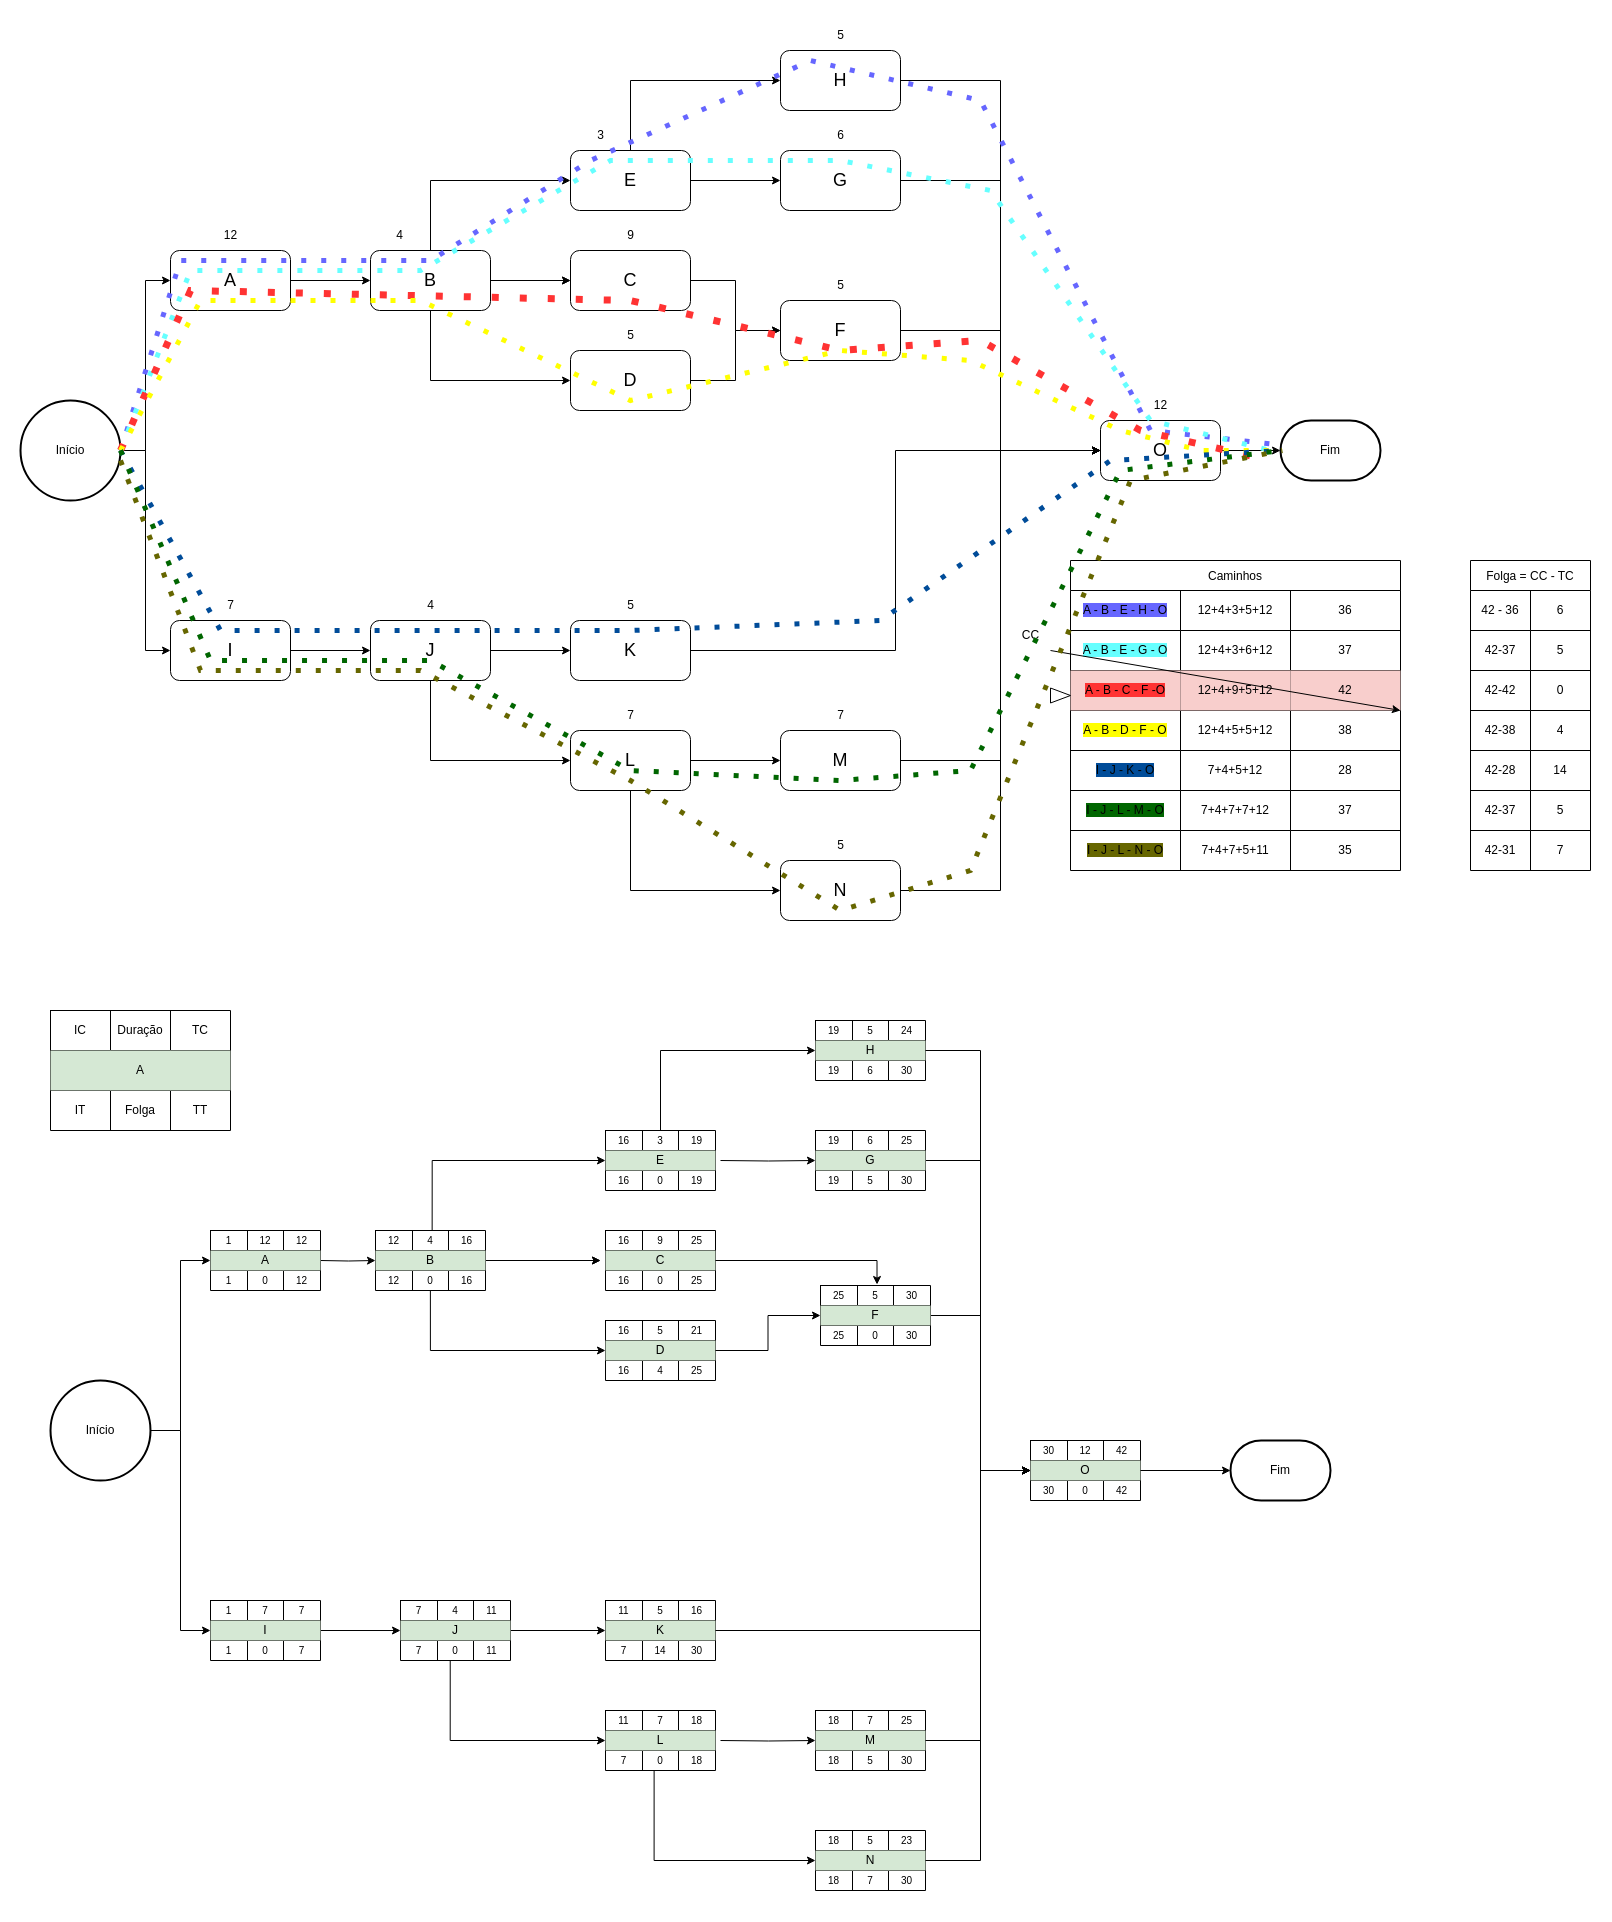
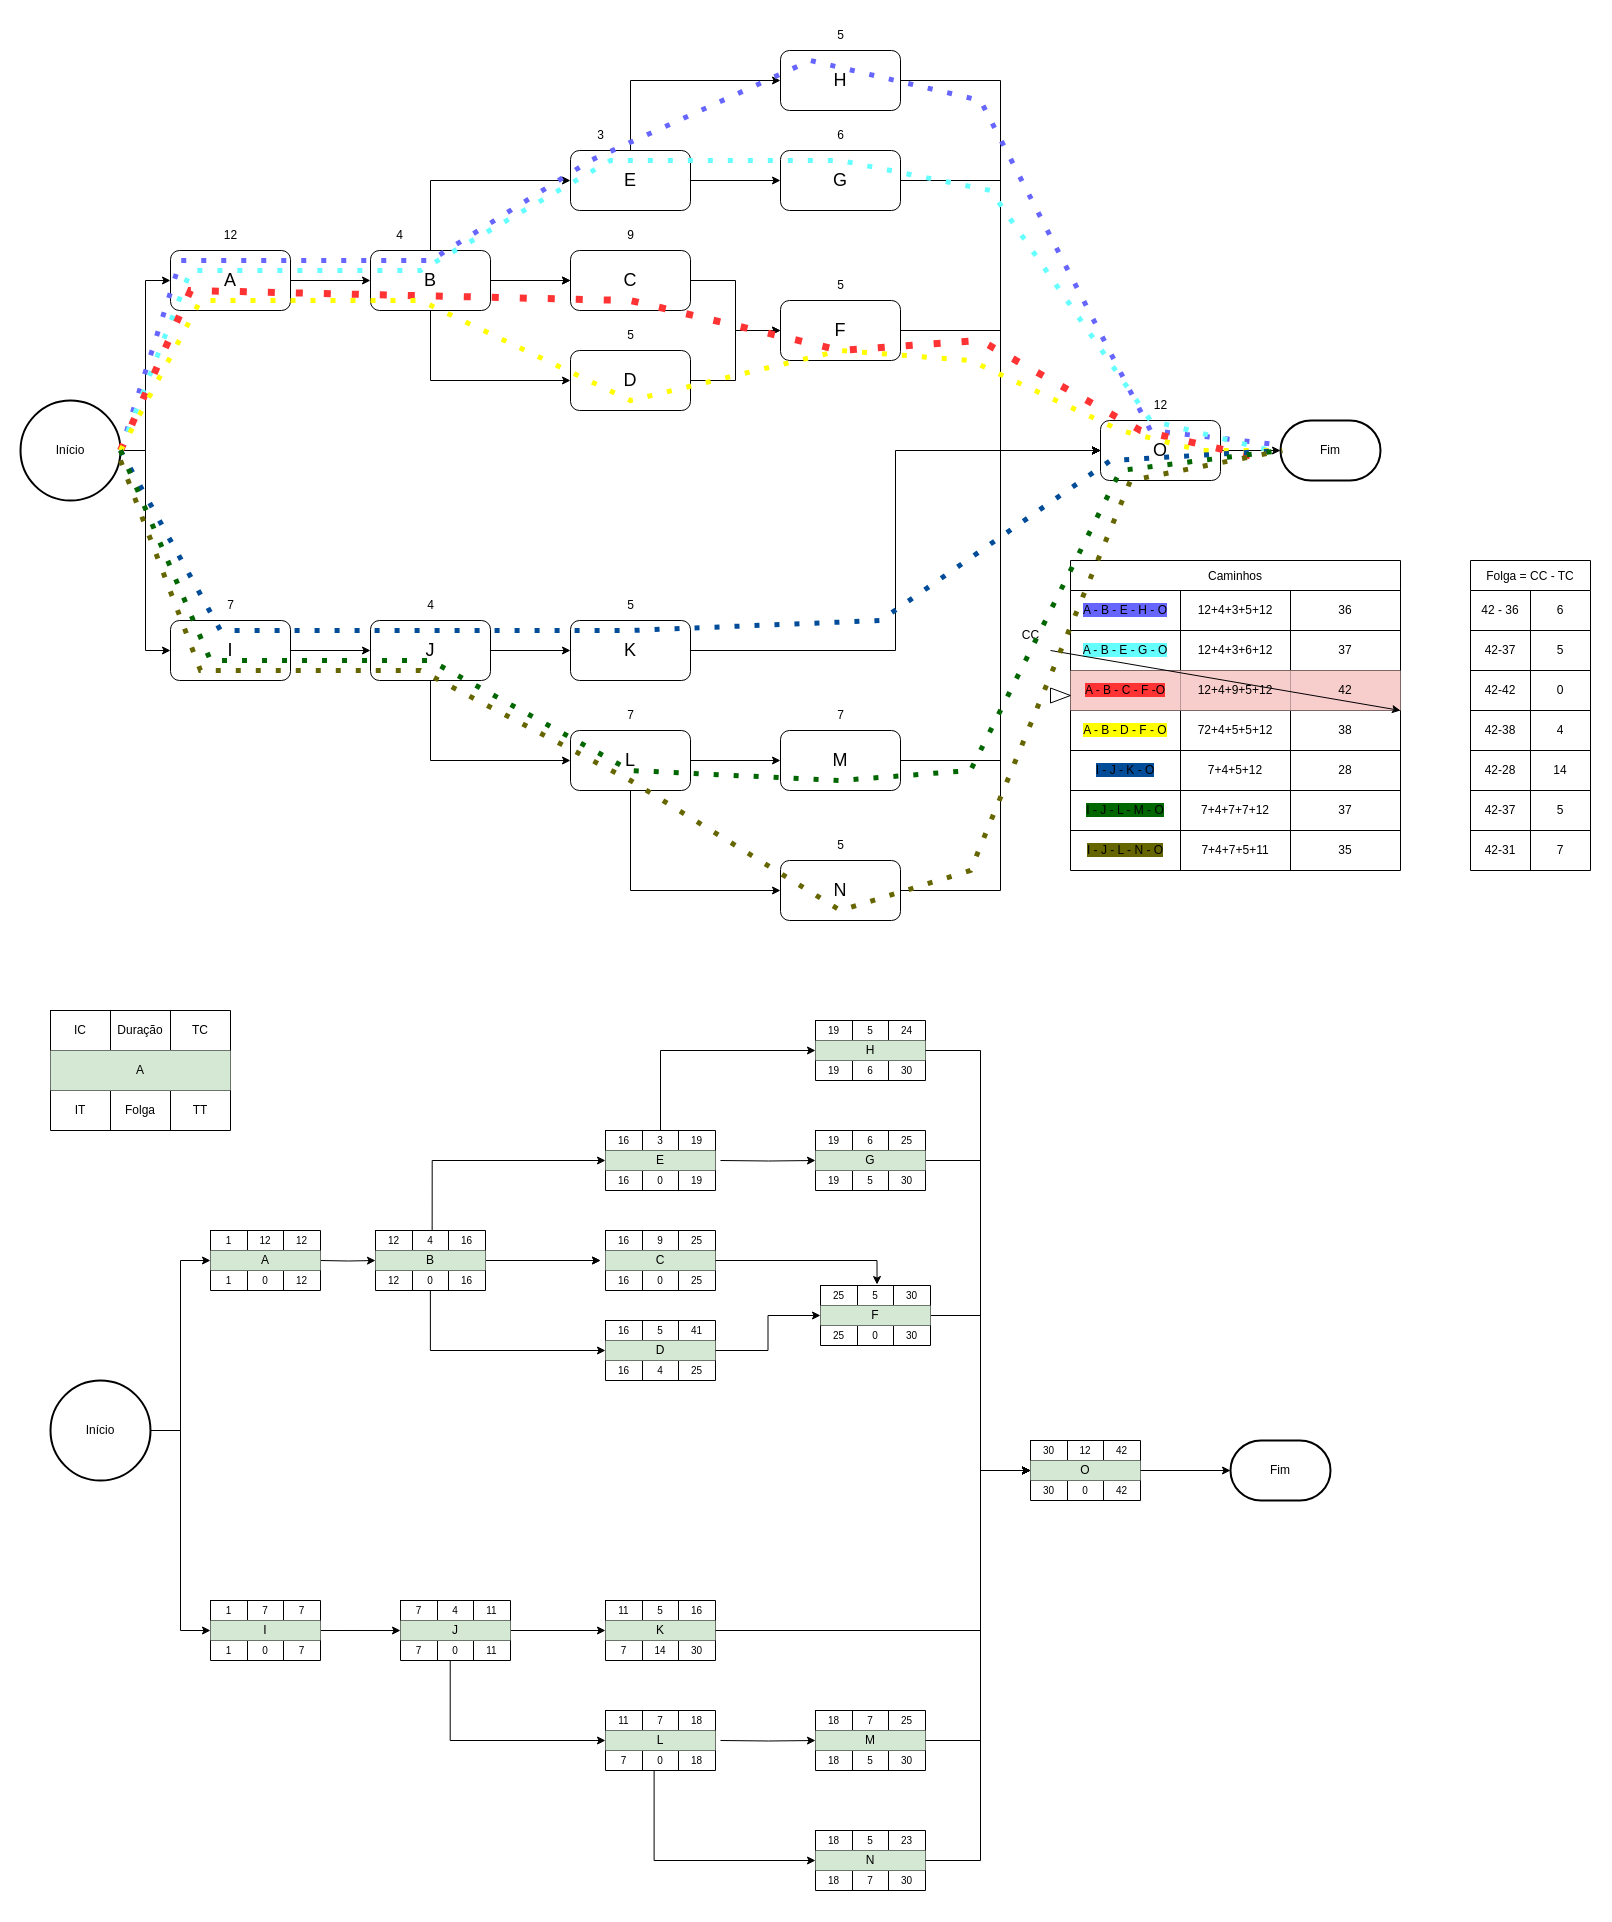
node "12+4+5+5+12": label "12+4+5+5+12" -> "72+4+5+5+12"
node "21": label "21" -> "41"
